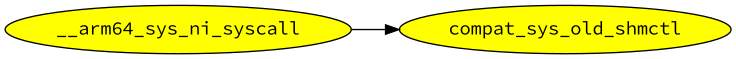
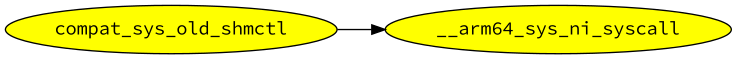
edge "__arm64_sys_ni_syscall" -> "compat_sys_old_shmctl": reversed
